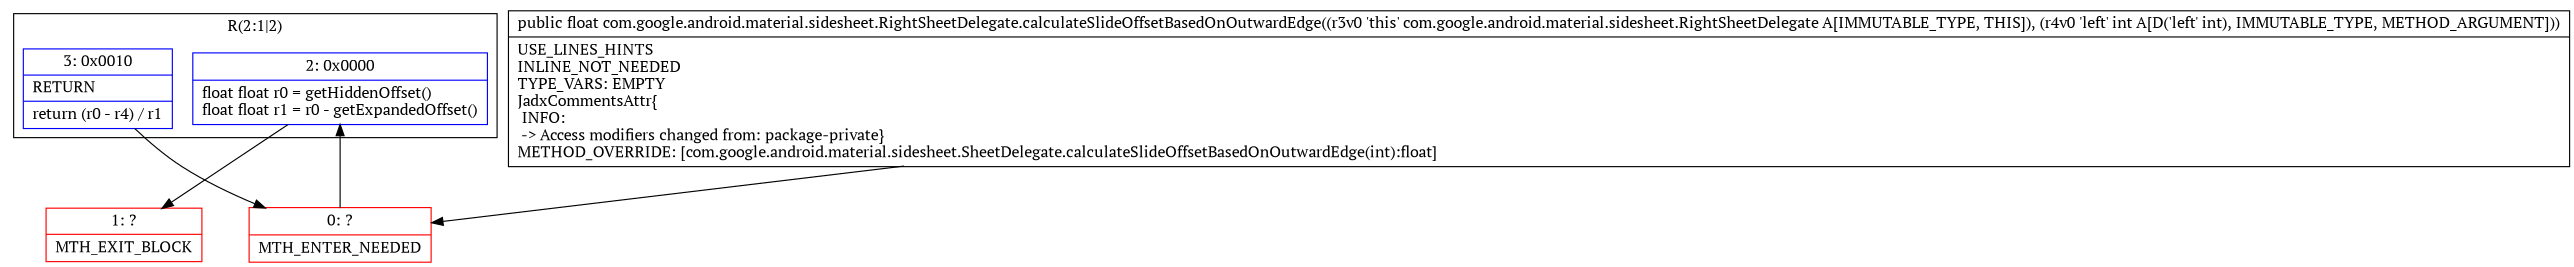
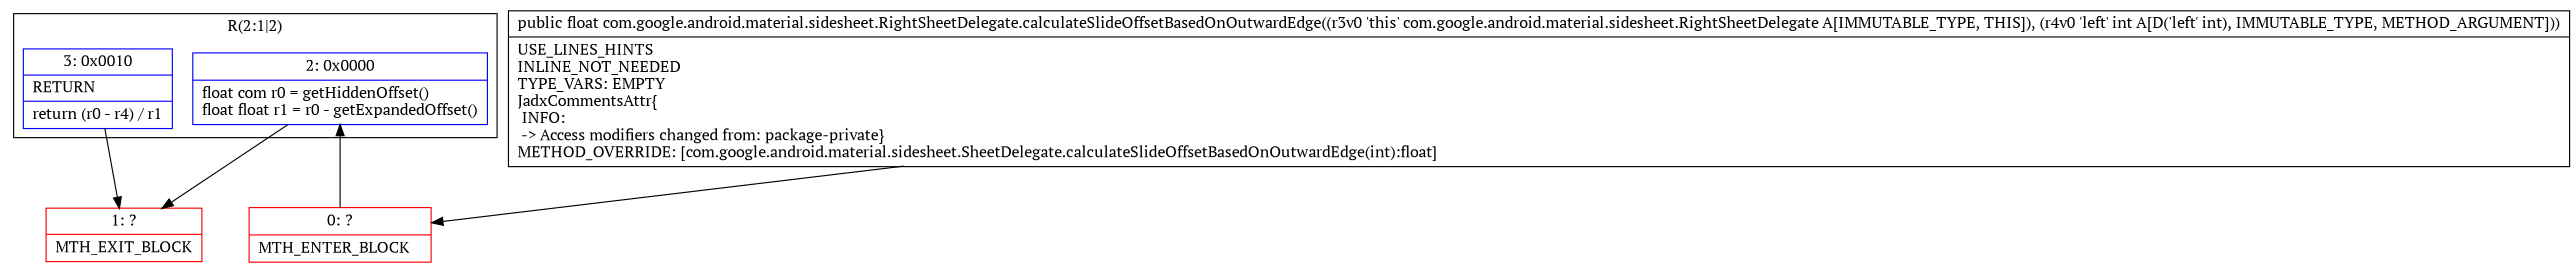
node "2: 0x0000": text "float float r0 = getHiddenOffset()" -> "float com r0 = getHiddenOffset()"
edge "3: 0x0010" -> "0: ?": now "3: 0x0010" -> "1: ?"
node "0: ?": text "MTH_ENTER_NEEDED" -> "MTH_ENTER_BLOCK"
